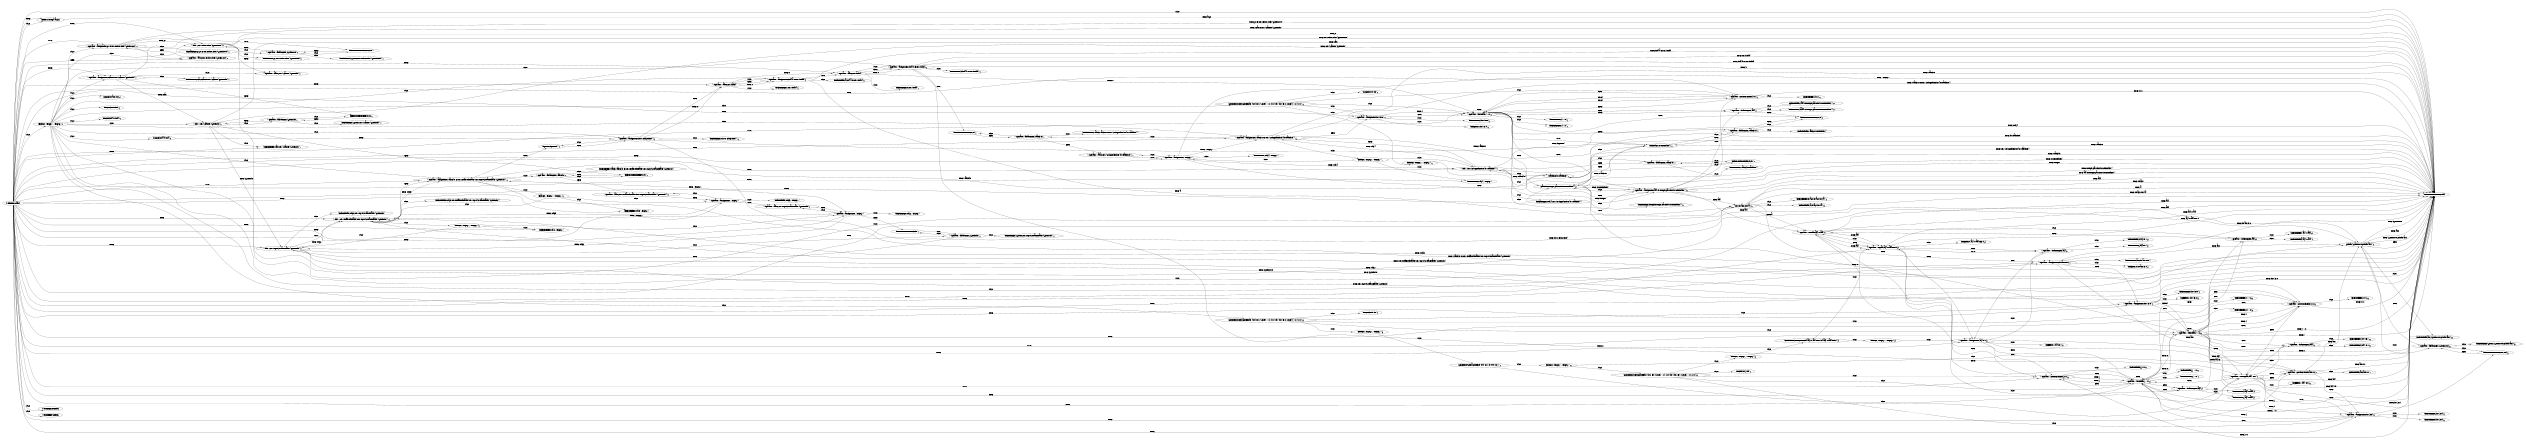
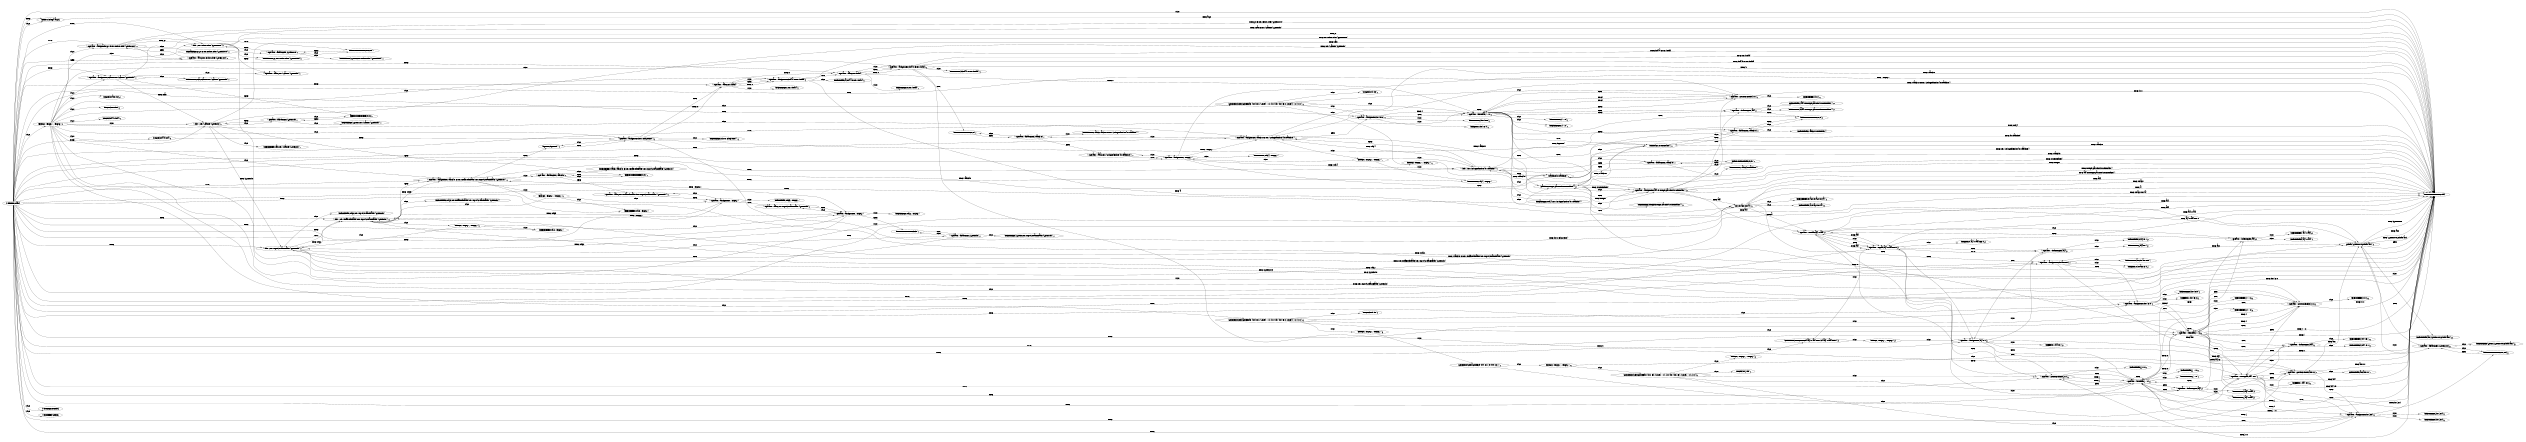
edge "(METHOD,main)" -> "(IDENTIFIER,scan,new Scanner(System.in))": now "(METHOD,main)" -> "(<init>,new Scanner(System.in))"
edge "(<operator>.assignment,int ans = 0)" -> "(METHOD_RETURN,void)": removed, label "DDG: int ans = 0"
